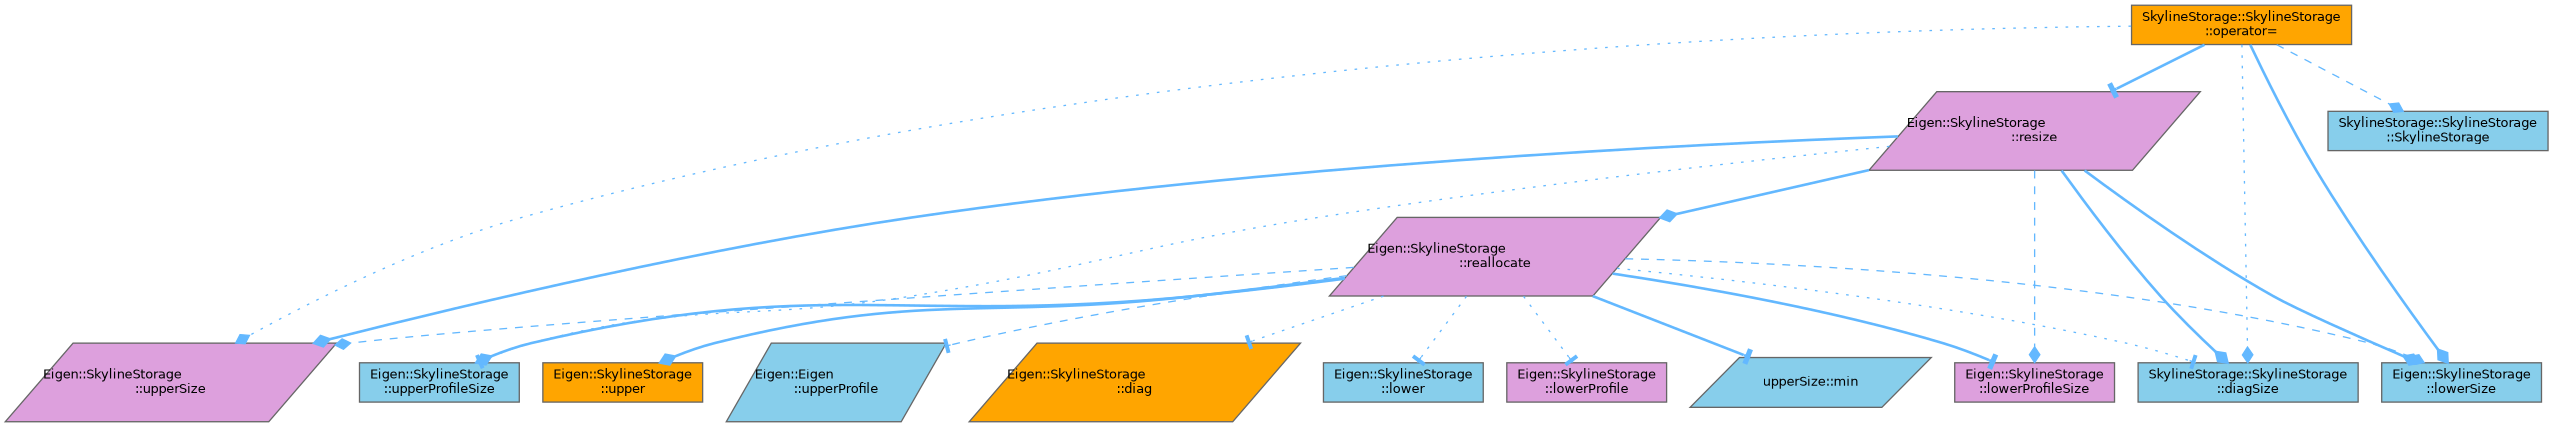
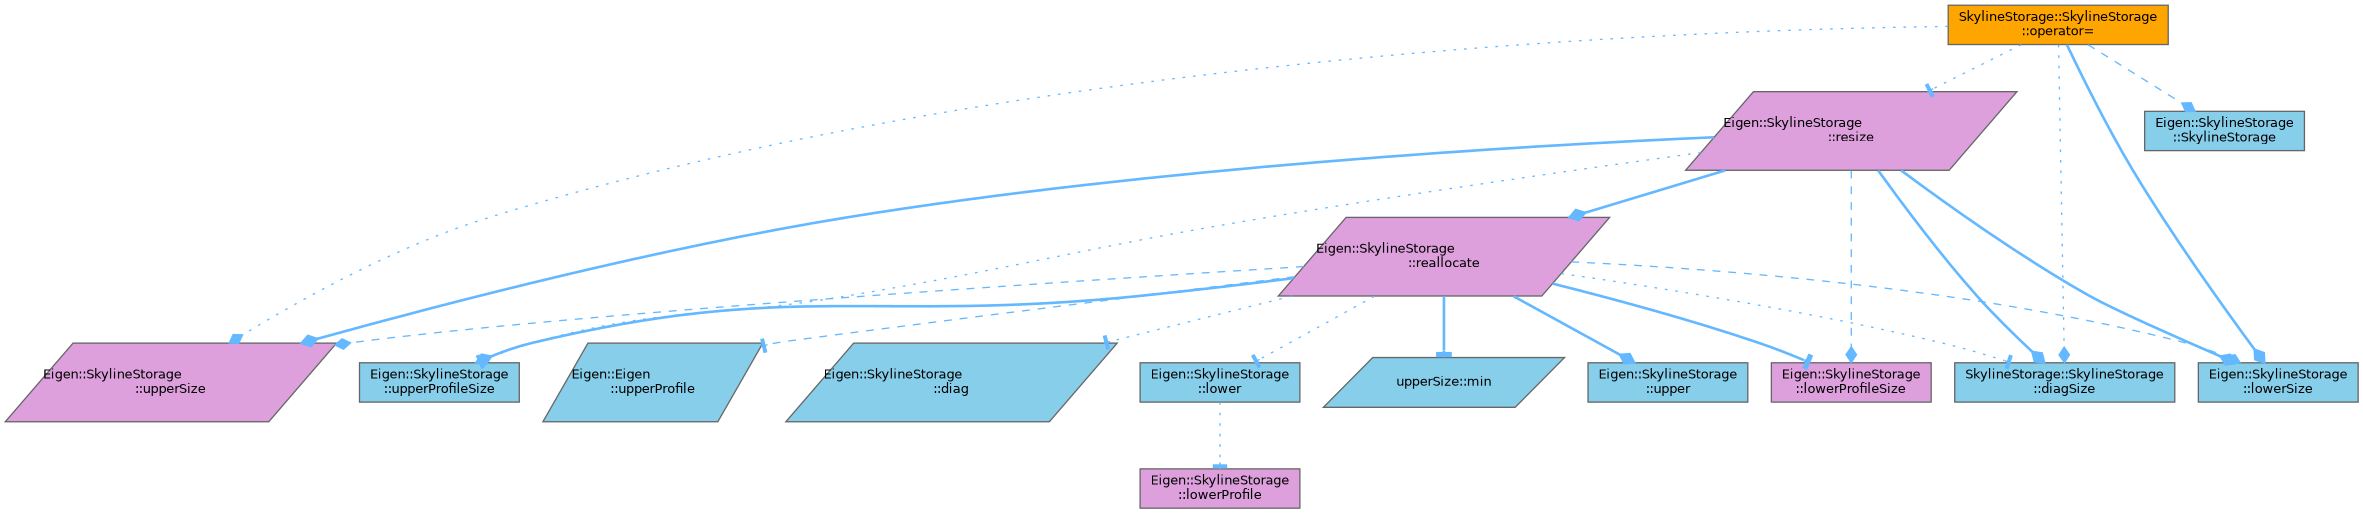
edge "SkylineStorage::SkylineStorage ::operator=" -> "Eigen::SkylineStorage ::resize": style bold -> dotted
node "SkylineStorage::SkylineStorage ::SkylineStorage": label "SkylineStorage::SkylineStorage ::SkylineStorage" -> "Eigen::SkylineStorage ::SkylineStorage"
edge "Eigen::SkylineStorage ::reallocate" -> "Eigen::SkylineStorage ::lowerProfile": now "Eigen::SkylineStorage ::lower" -> "Eigen::SkylineStorage ::lowerProfile"
node "Eigen::SkylineStorage ::upper": fillcolor orange -> skyblue
node "Eigen::SkylineStorage ::diag": fillcolor orange -> skyblue
